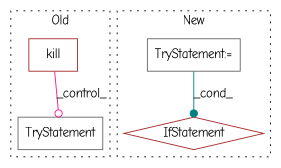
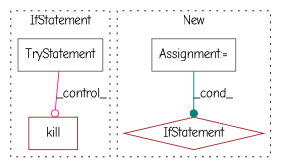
cluster "Old": label "Old" -> "IfStatement"
node "TryStatement:=": label "TryStatement:=" -> "Assignment:="
edge "kill" -> "TryStatement": reversed
